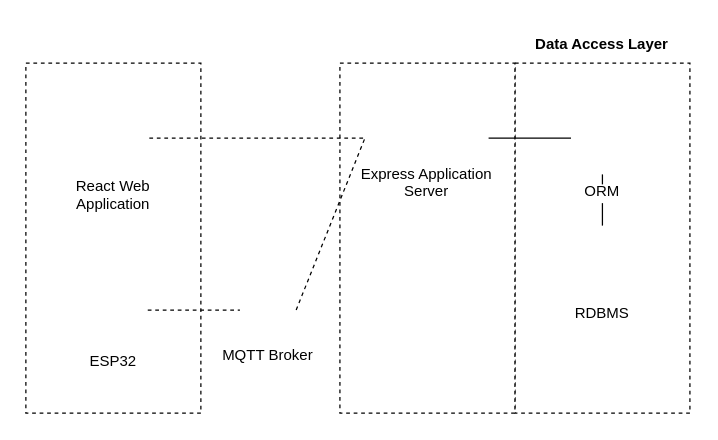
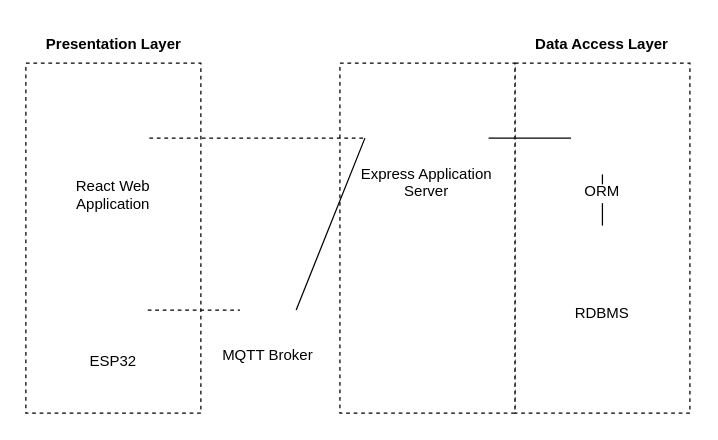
node "Presentation Layer": added
edge "Express Application Server" -- "MQTT Broker": style dashed -> solid
